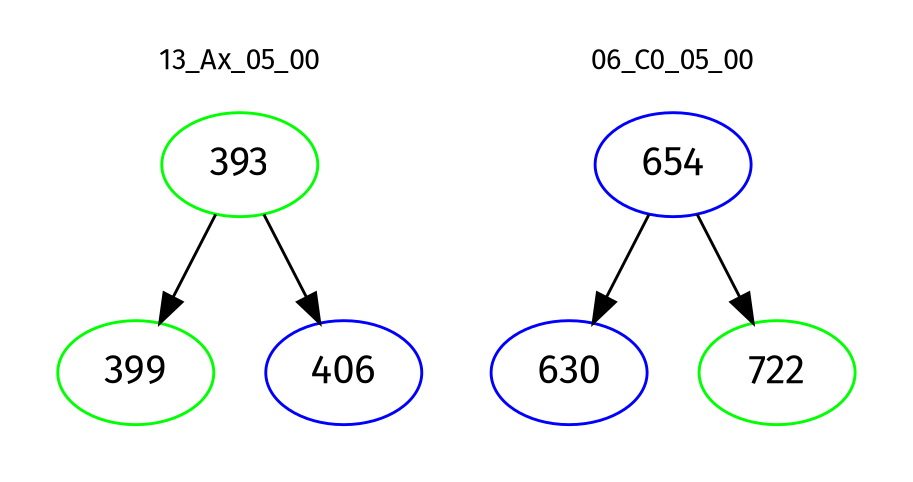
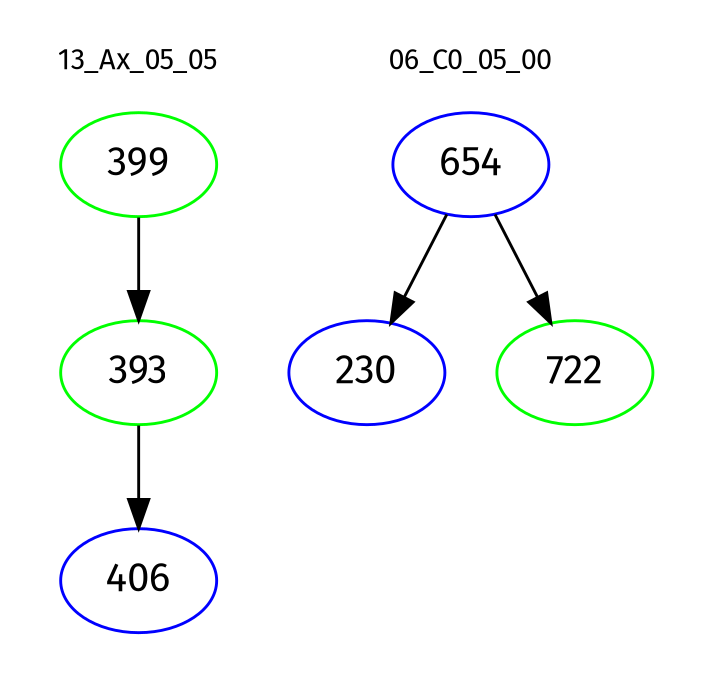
cluster "13_Ax_05_00": label "13_Ax_05_00" -> "13_Ax_05_05"
edge "393" -> "399": reversed
node "630": label "630" -> "230"
